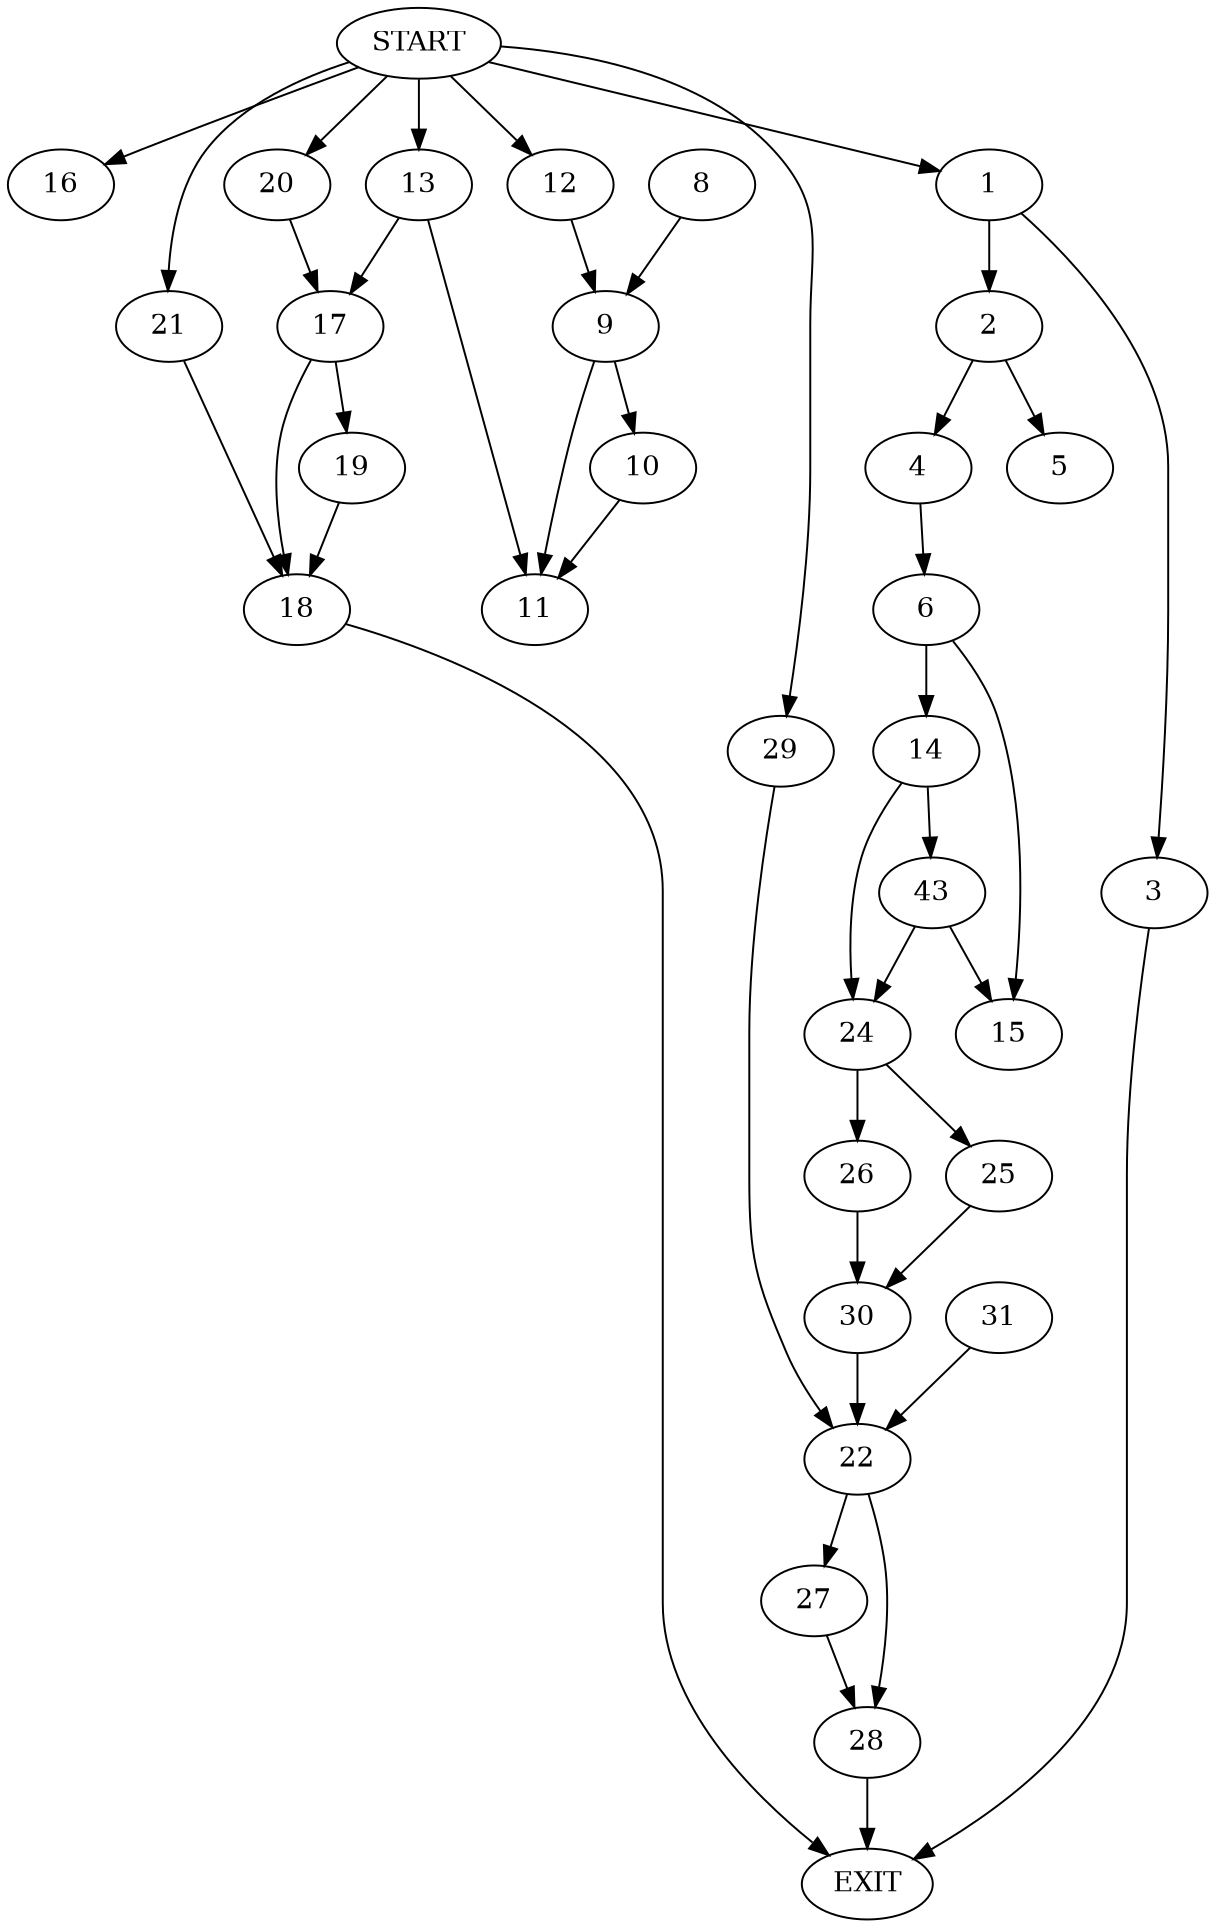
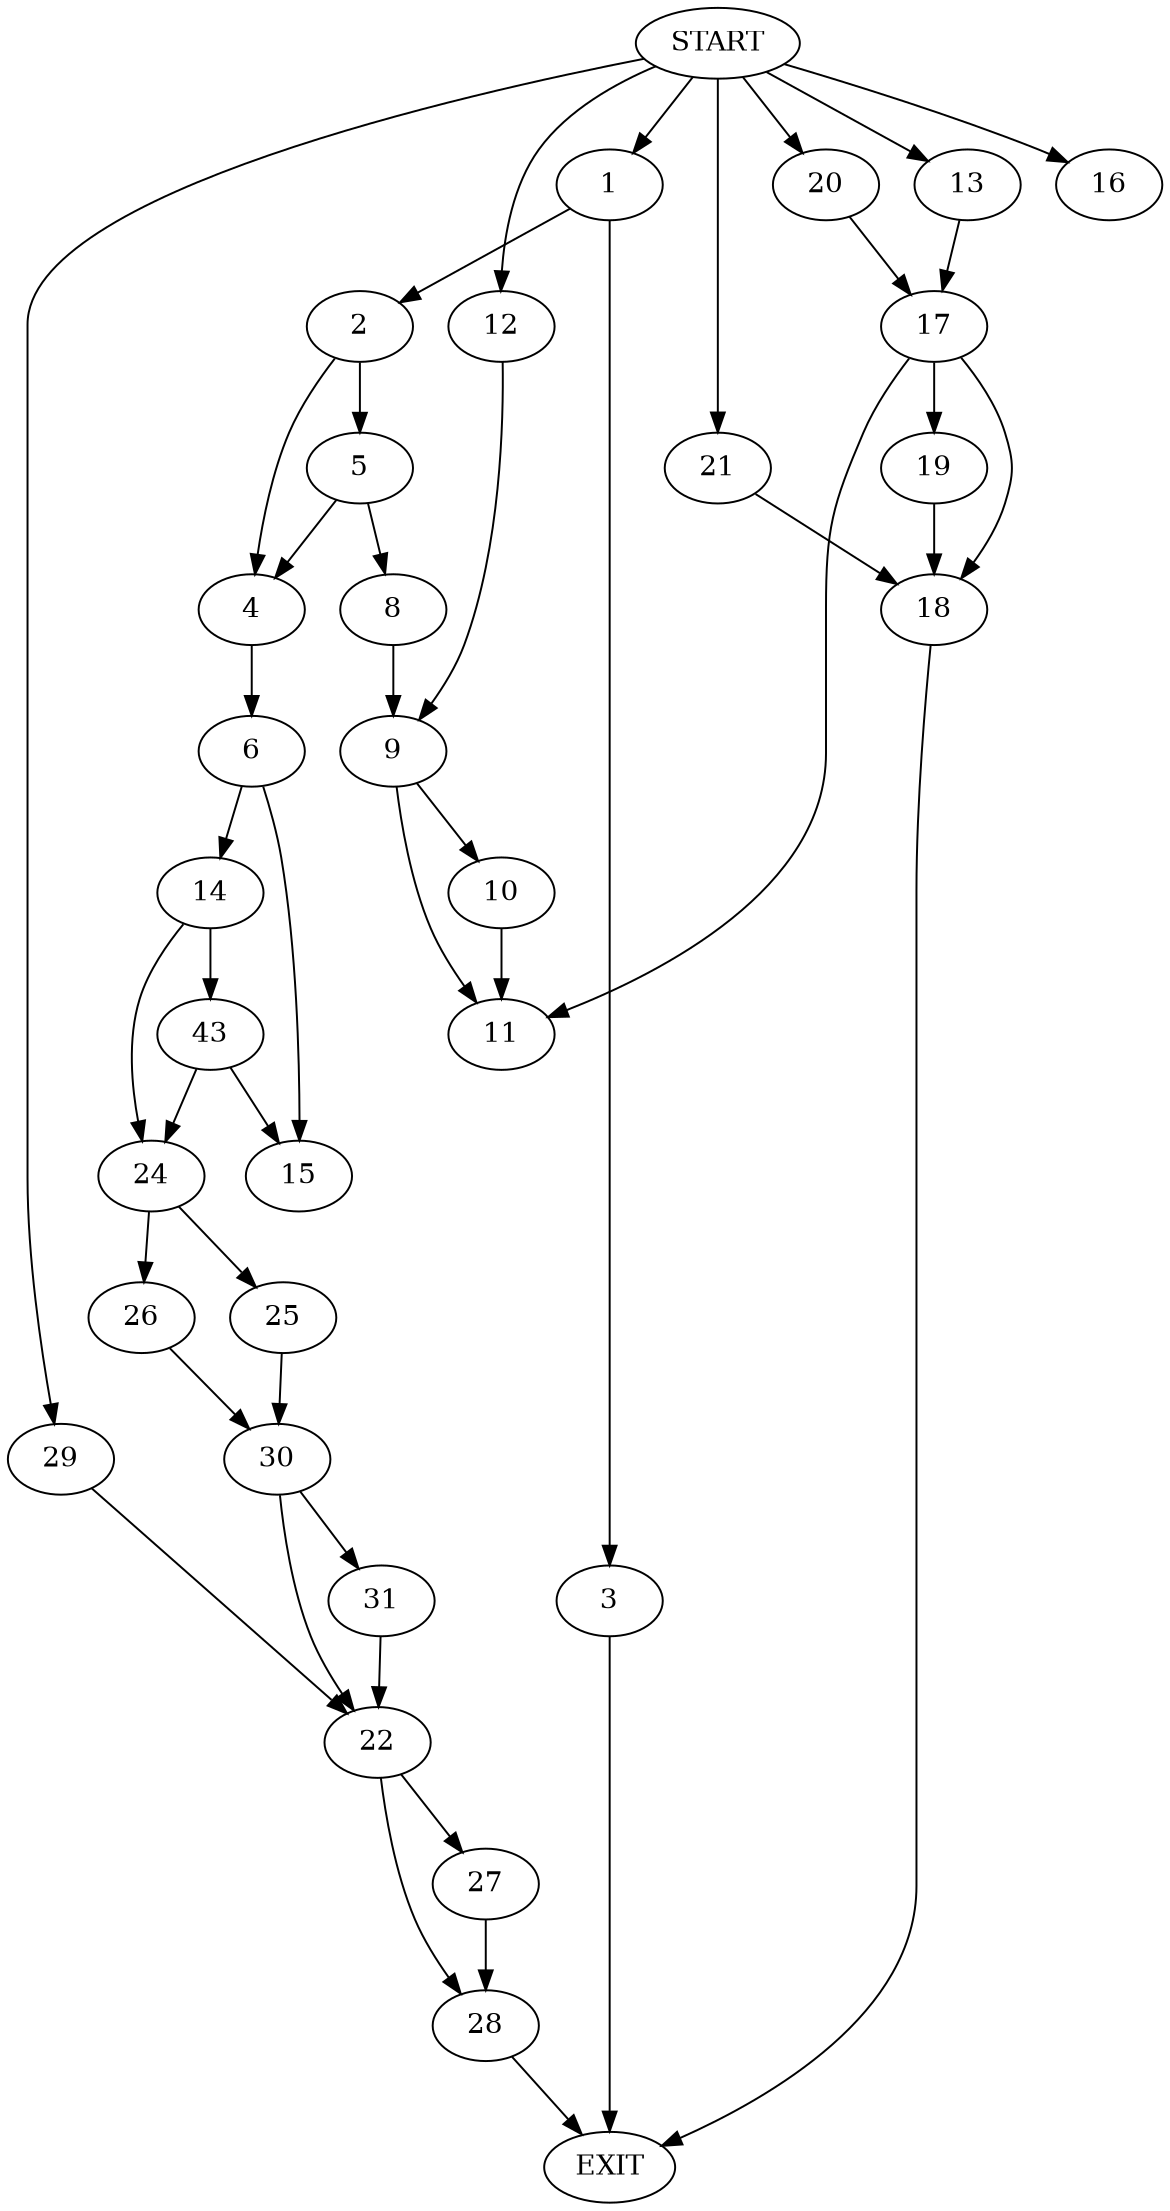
edge "13" -> "11": now "17" -> "11"
edge "5" -> "8": added
edge "5" -> "4": added
edge "30" -> "31": added
